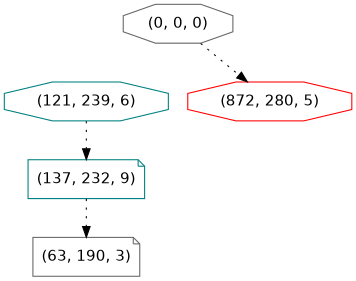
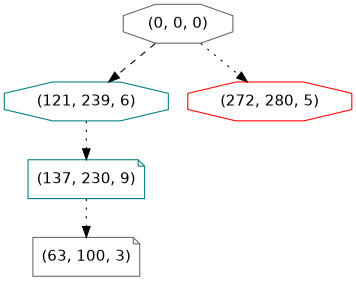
edge "(0, 0, 0)" -> "(121, 239, 6)": added
node "(872, 280, 5)": label "(872, 280, 5)" -> "(272, 280, 5)"
node "(137, 232, 9)": label "(137, 232, 9)" -> "(137, 230, 9)"
node "(63, 190, 3)": label "(63, 190, 3)" -> "(63, 100, 3)"
